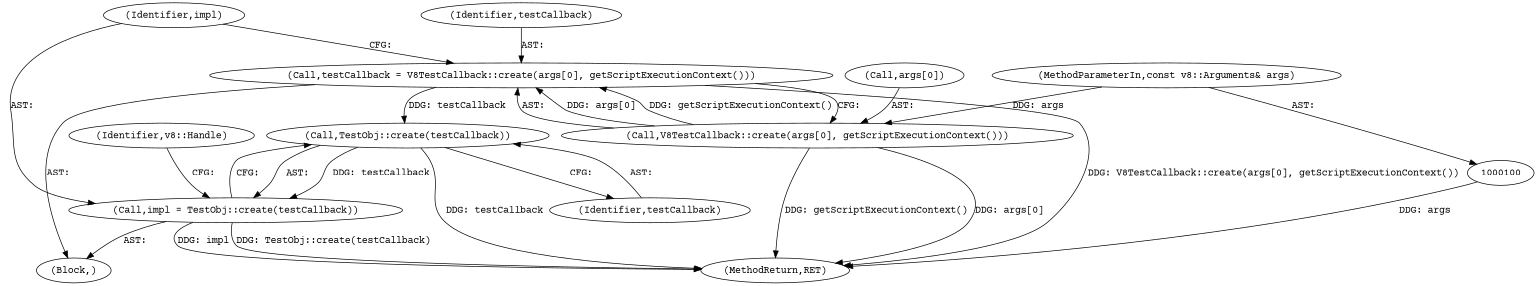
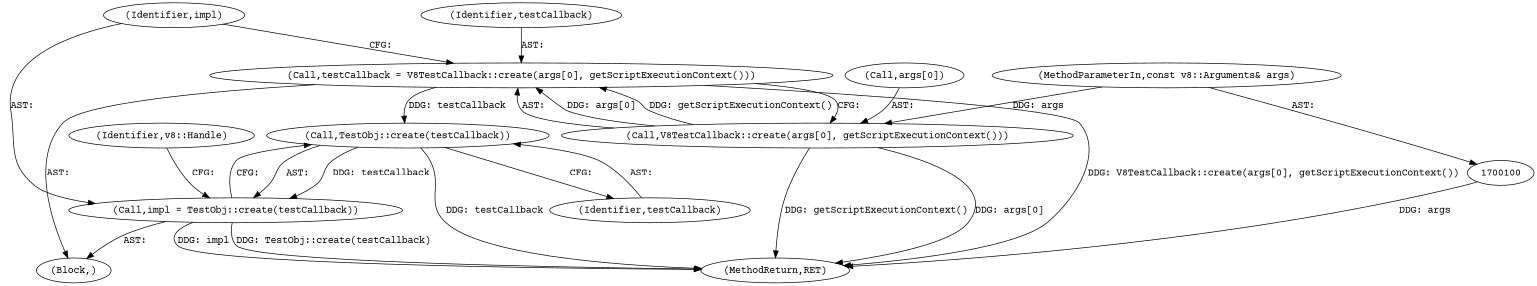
node "1000100": label "1000100" -> "1700100"
